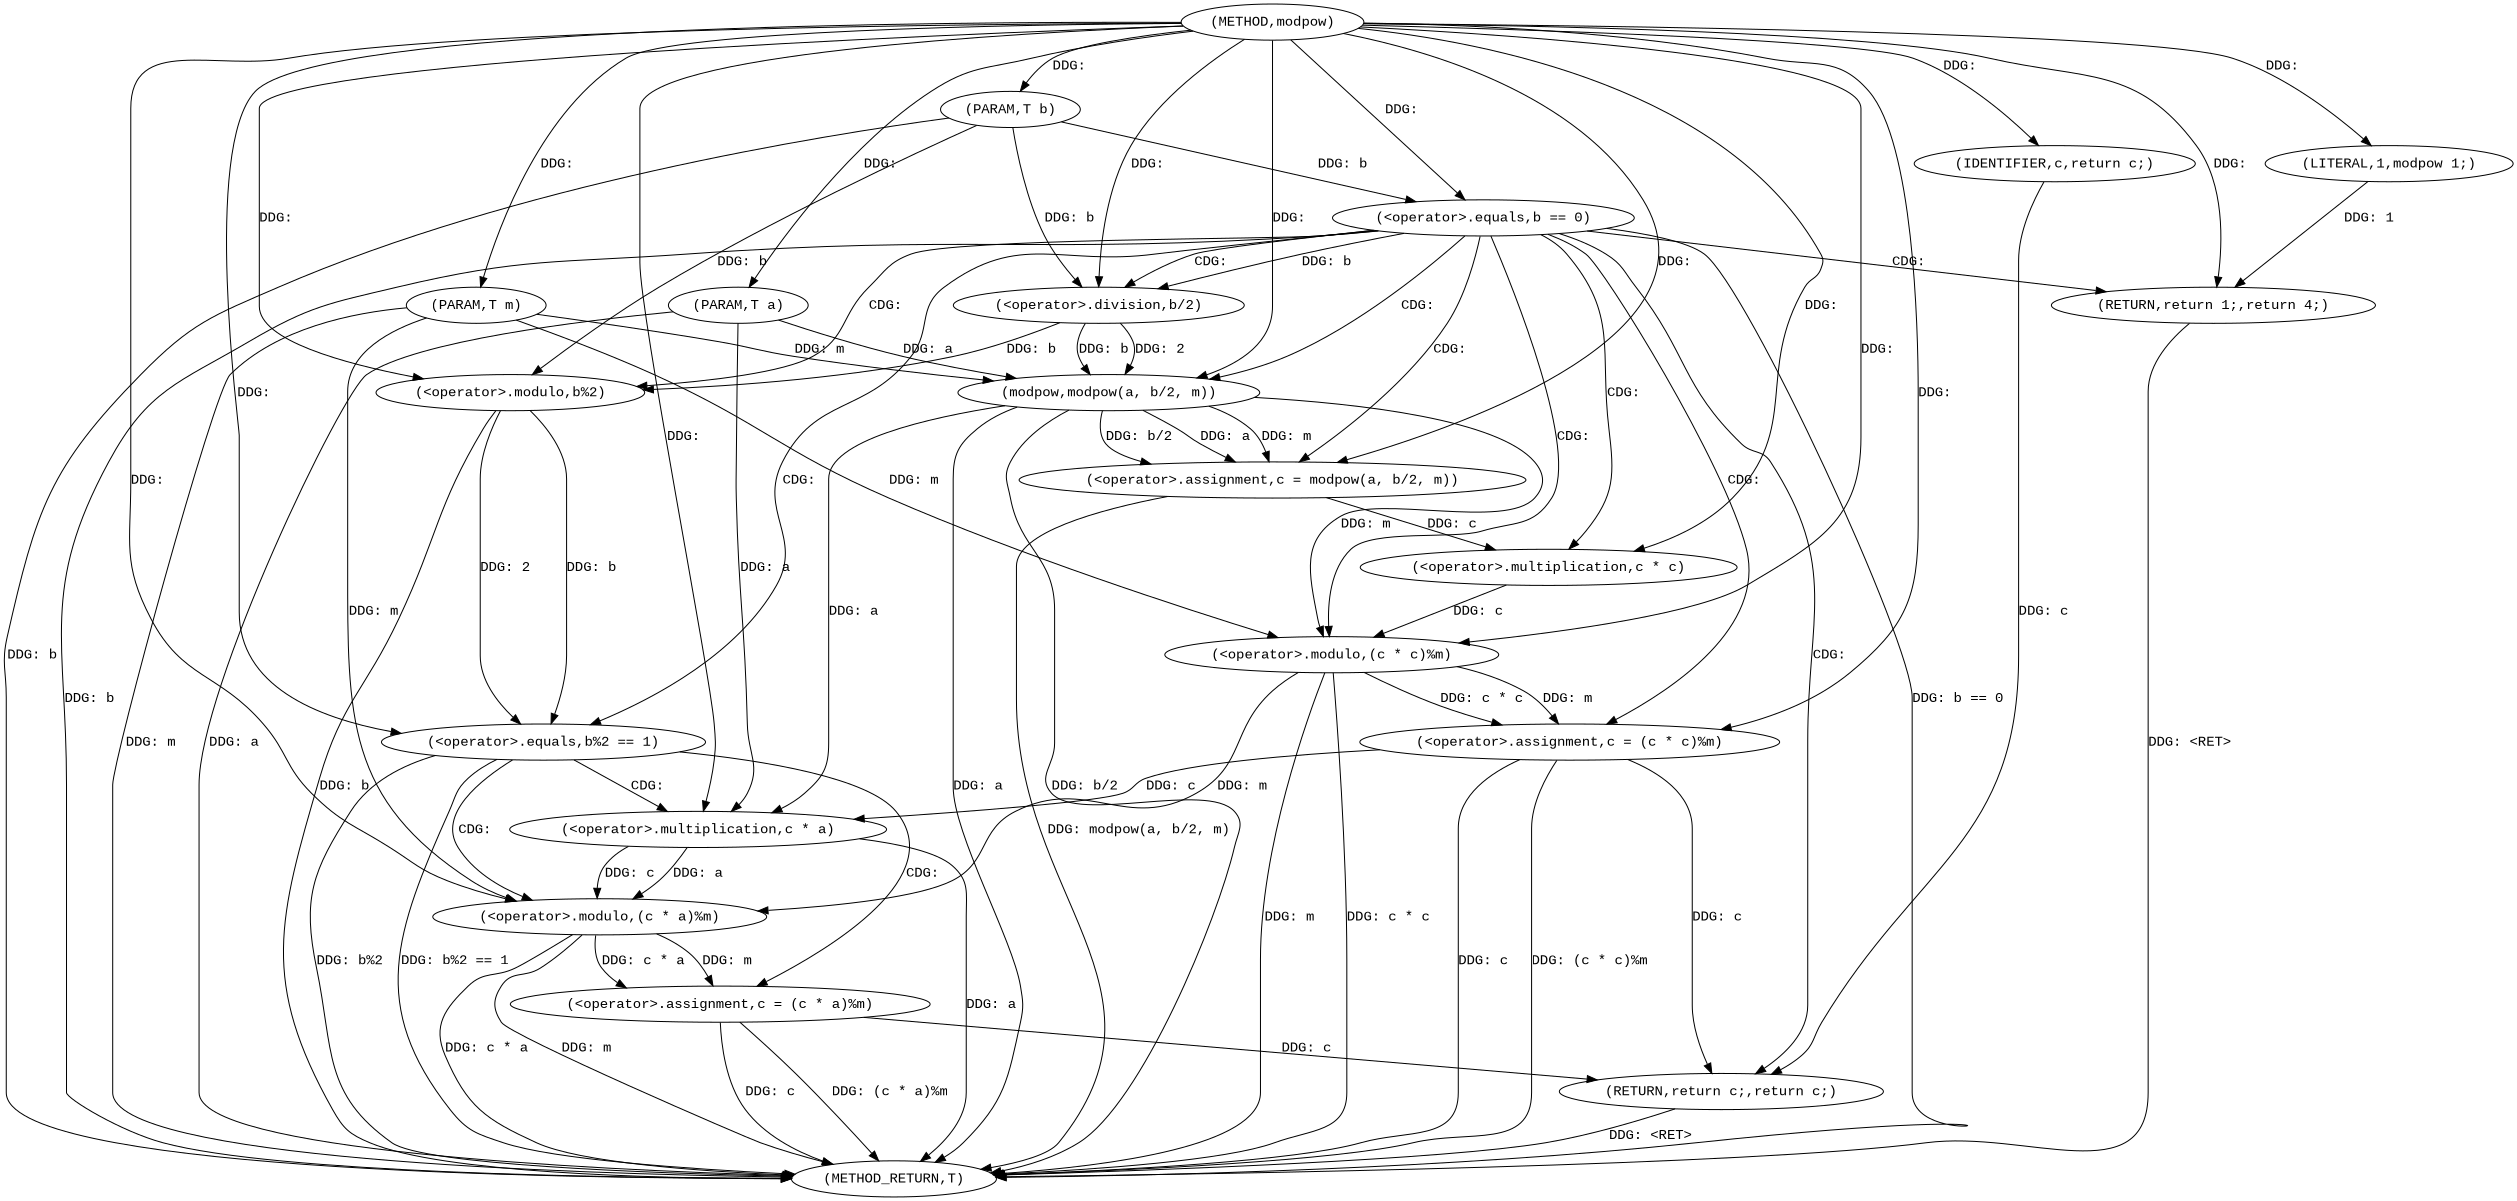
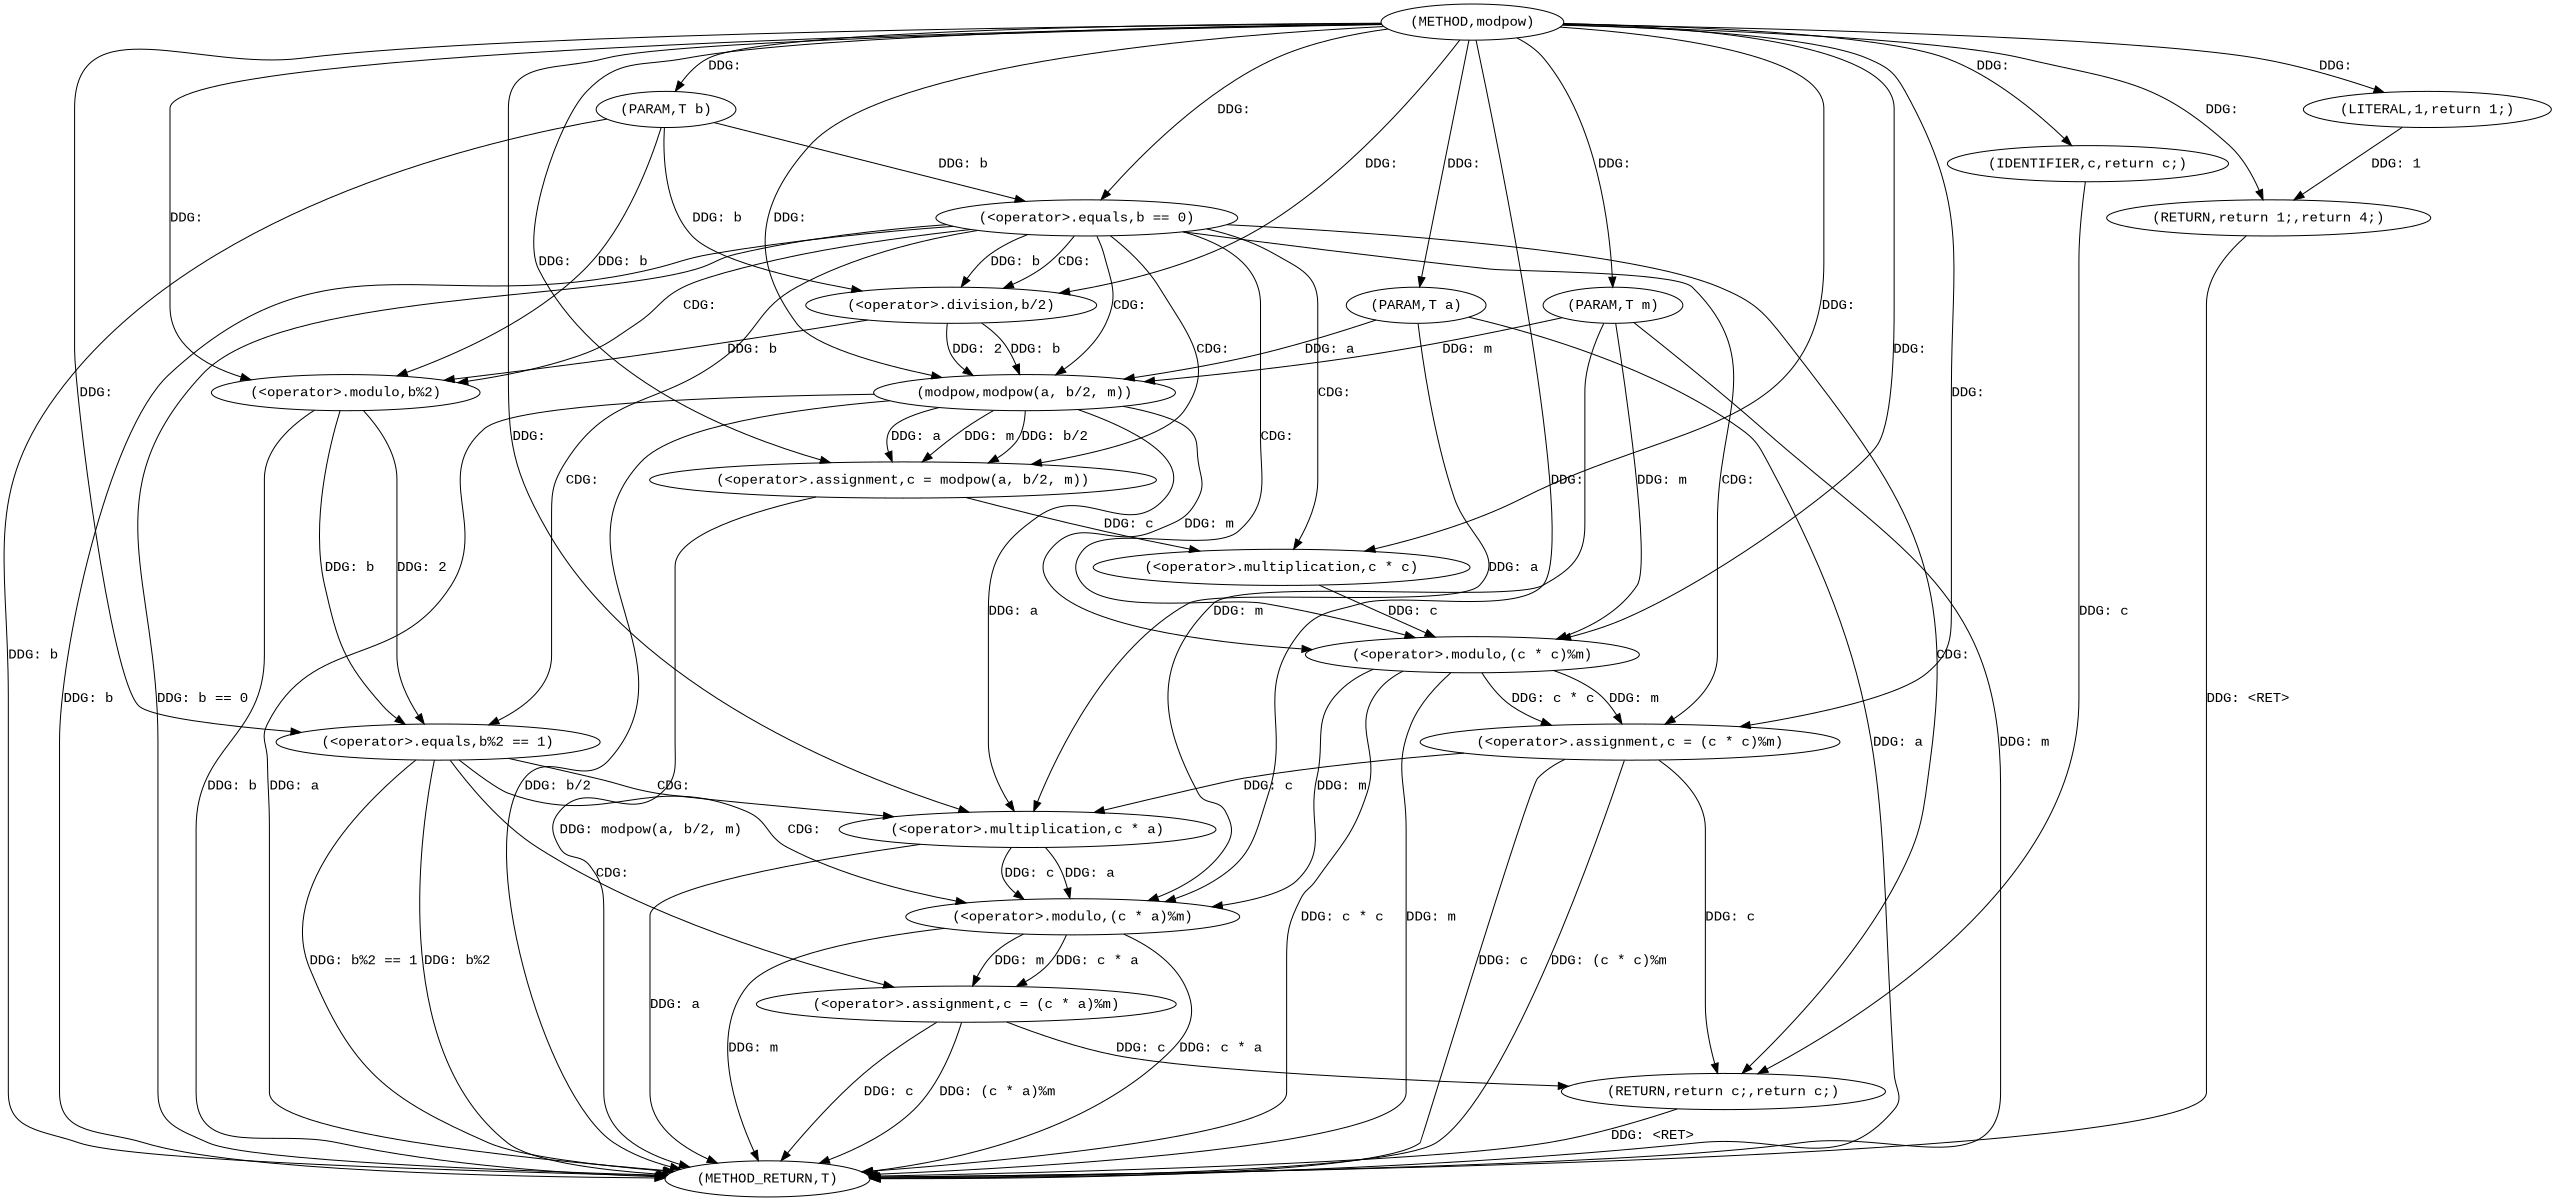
node "(LITERAL,1,modpow 1;)": label "(LITERAL,1,modpow 1;)" -> "(LITERAL,1,return 1;)"
edge "(<operator>.equals,b == 0)" -> "(RETURN,return 1;,return 4;)": removed, label "CDG:"
